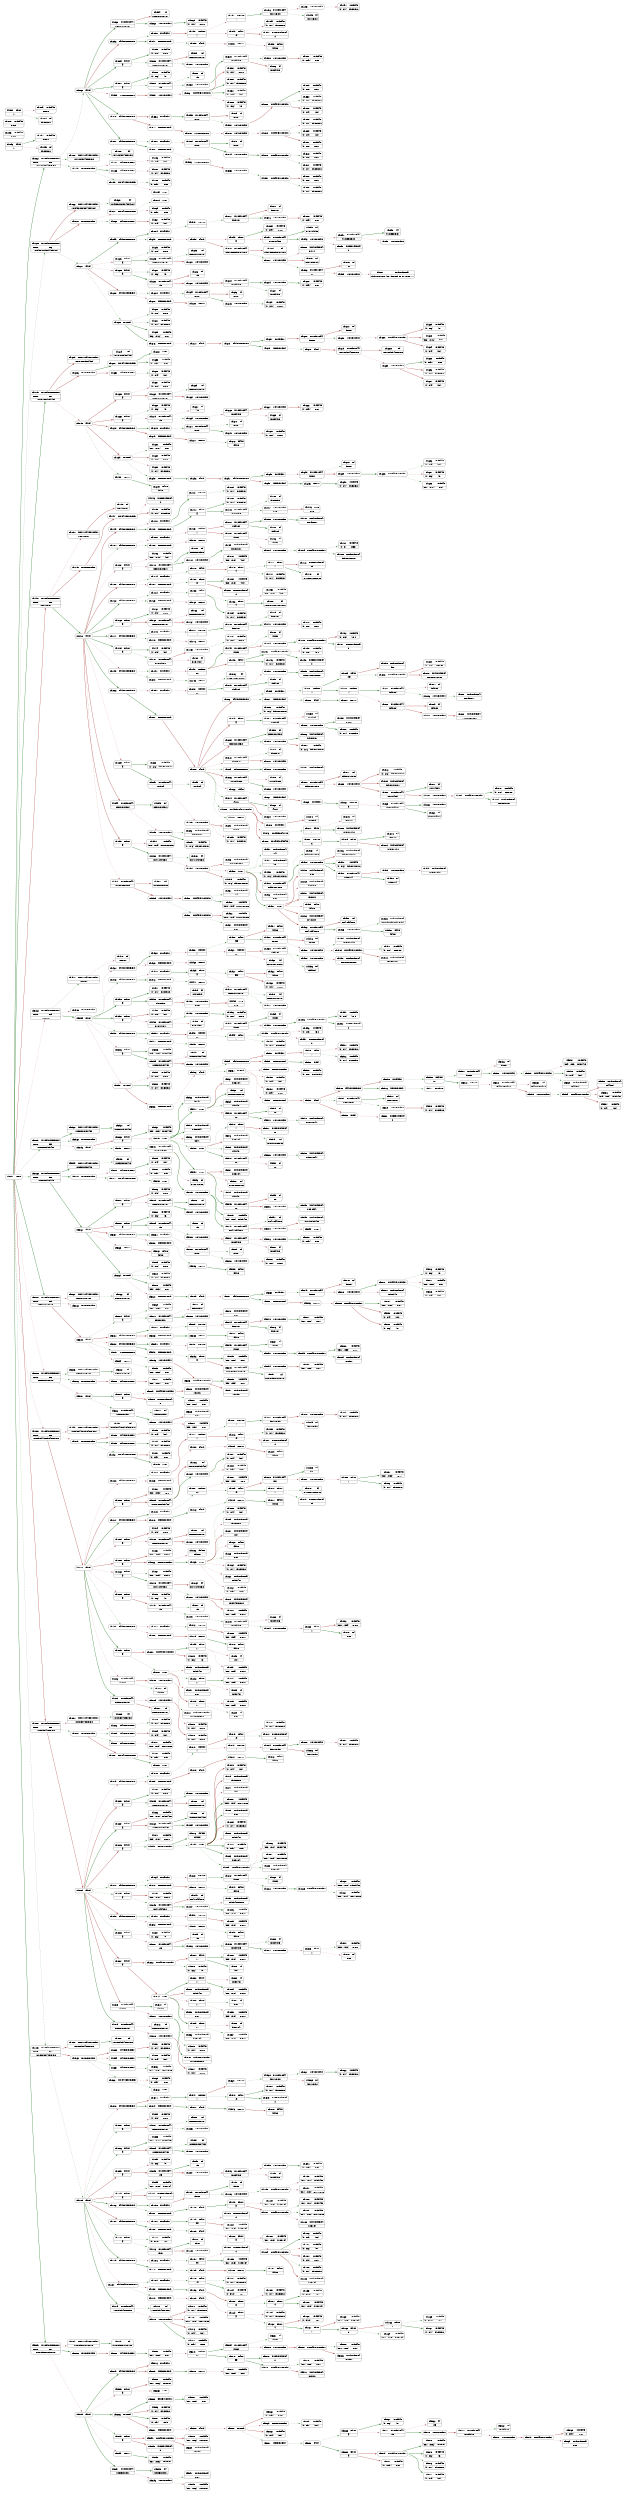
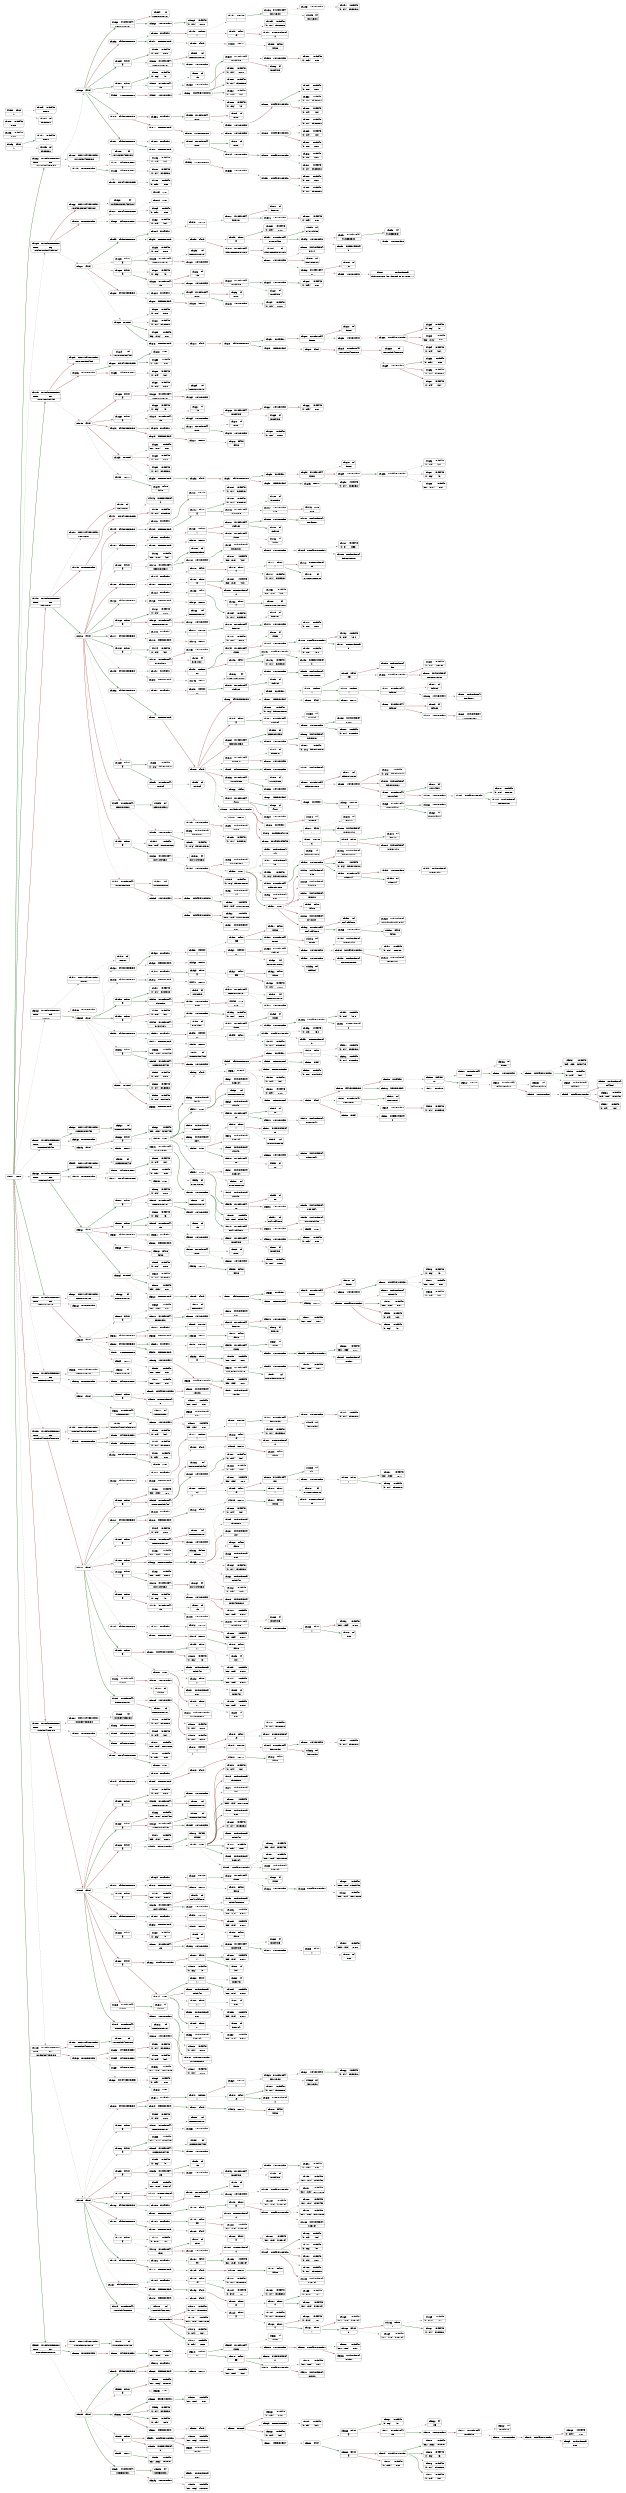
node "195012": added
edge "195148" -> "195154": now "195155" -> "195154"
